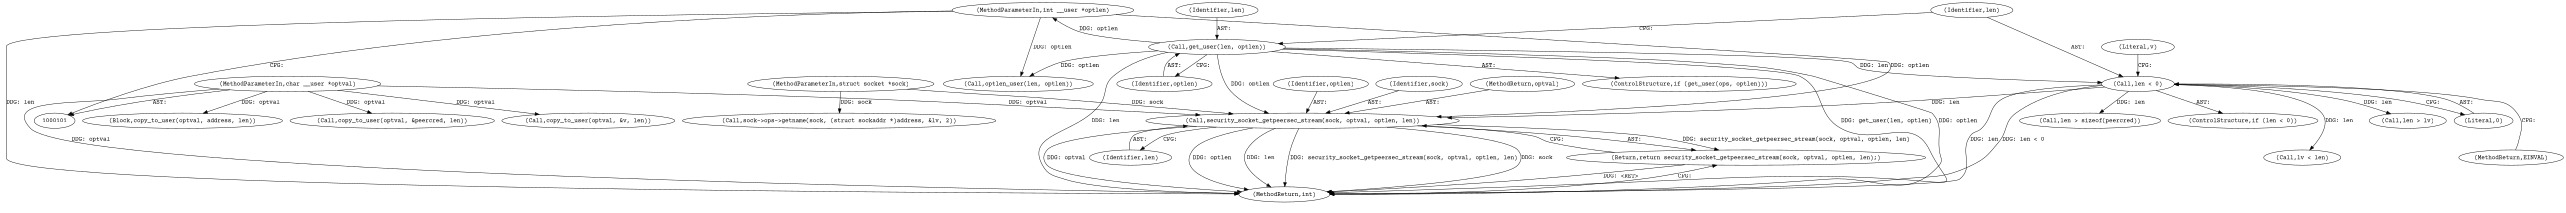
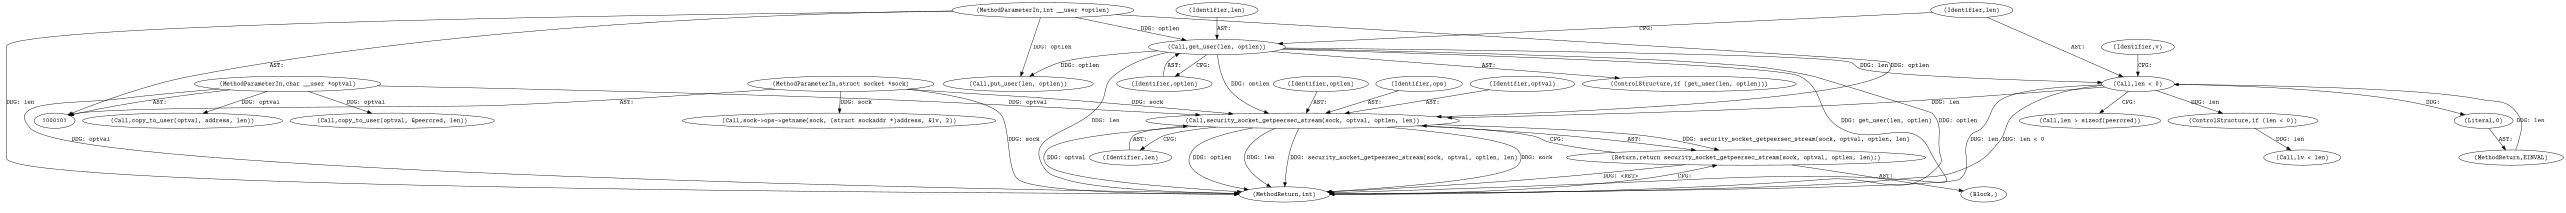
edge "(Call,get_user(len, optlen))" -> "(MethodParameterIn,int __user *optlen)": reversed
node "(Literal,v)": label "(Literal,v)" -> "(Identifier,v)"
edge "(MethodParameterIn,int __user *optlen)" -> "1000101": label "CFG: " -> "AST: "
node "(Call,optlen_user(len, optlen))": label "(Call,optlen_user(len, optlen))" -> "(Call,put_user(len, optlen))"
node "(Identifier,sock)": label "(Identifier,sock)" -> "(Identifier,ops)"
node "(MethodReturn,optval)": label "(MethodReturn,optval)" -> "(Identifier,optval)"
node "(ControlStructure,if (get_user(ops, optlen)))": label "(ControlStructure,if (get_user(ops, optlen)))" -> "(ControlStructure,if (get_user(len, optlen)))"
edge "(Literal,0)" -> "(Call,len < 0)": now "(Literal,0)" -> "(MethodReturn,EINVAL)"
edge "(Call,len < 0)" -> "(Call,lv < len)": now "(ControlStructure,if (len < 0))" -> "(Call,lv < len)"
edge "(Call,len < 0)" -> "(Call,len > sizeof(peercred))": label "DDG: len" -> "CFG: "
edge "(Call,len < 0)" -> "(ControlStructure,if (len < 0))": label "AST: " -> "DDG: len"
edge "(Call,len < 0)" -> "(Literal,0)": label "CFG: " -> "DDG: "
edge "(MethodParameterIn,struct socket *sock)" -> "1000101": added, label "AST:"
node "(Block,copy_to_user(optval, address, len))": label "(Block,copy_to_user(optval, address, len))" -> "(Call,copy_to_user(optval, address, len))"
node "(Call,copy_to_user(optval, &v, len))": removed
node "(Call,len > lv)": removed
edge "(MethodReturn,EINVAL)" -> "(Call,len < 0)": label "CFG: " -> "DDG: len"
edge "(MethodParameterIn,struct socket *sock)" -> "(MethodReturn,int)": added, label "DDG: sock"
node "(Block,)": added
